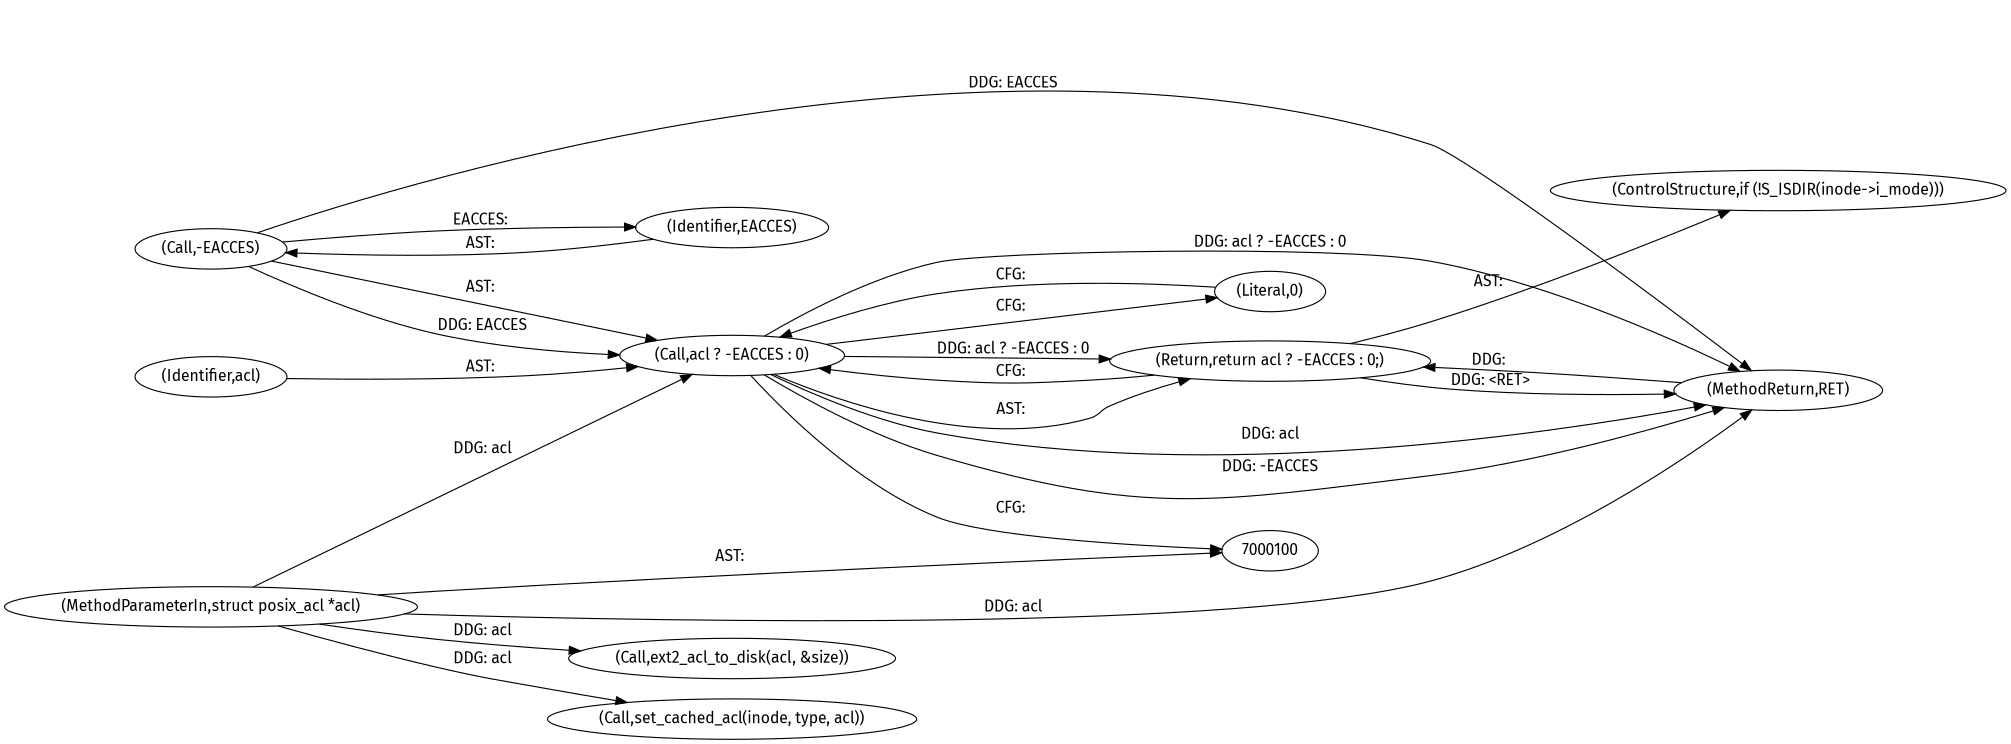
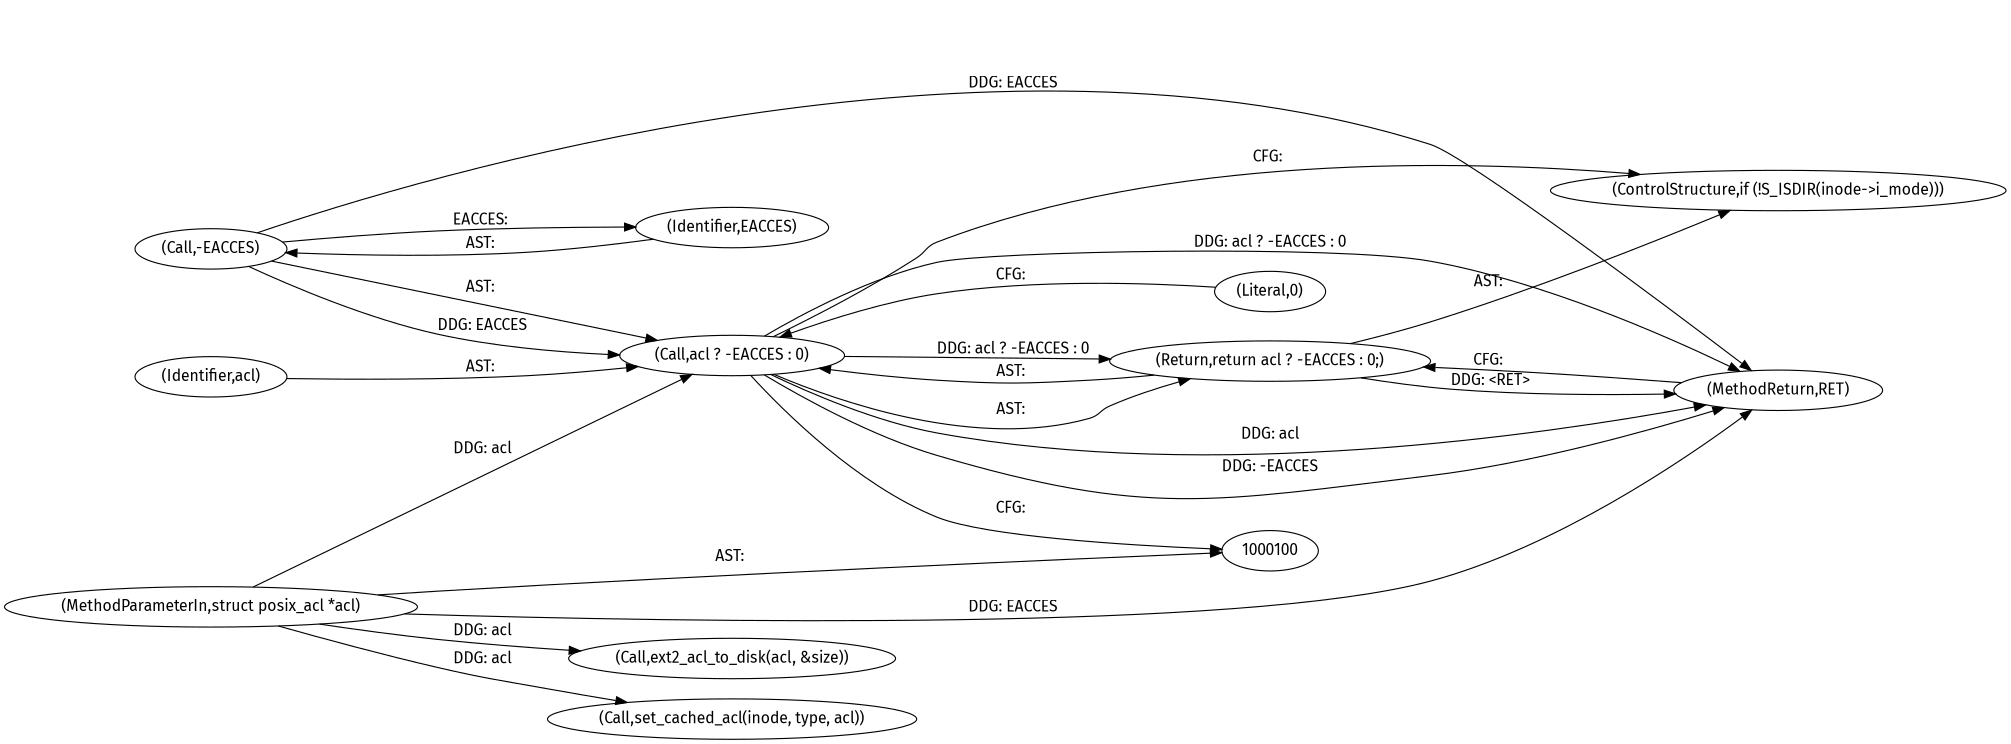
edge "(Call,acl ? -EACCES : 0)" -> "(Literal,0)": now "(Call,acl ? -EACCES : 0)" -> "(ControlStructure,if (!S_ISDIR(inode->i_mode)))"
edge "(MethodReturn,RET)" -> "(Return,return acl ? -EACCES : 0;)": label "DDG: " -> "CFG: "
edge "(Return,return acl ? -EACCES : 0;)" -> "(Call,acl ? -EACCES : 0)": label "CFG: " -> "AST: "
node "7000100": label "7000100" -> "1000100"
edge "(MethodParameterIn,struct posix_acl *acl)" -> "(MethodReturn,RET)": label "DDG: acl" -> "DDG: EACCES"
